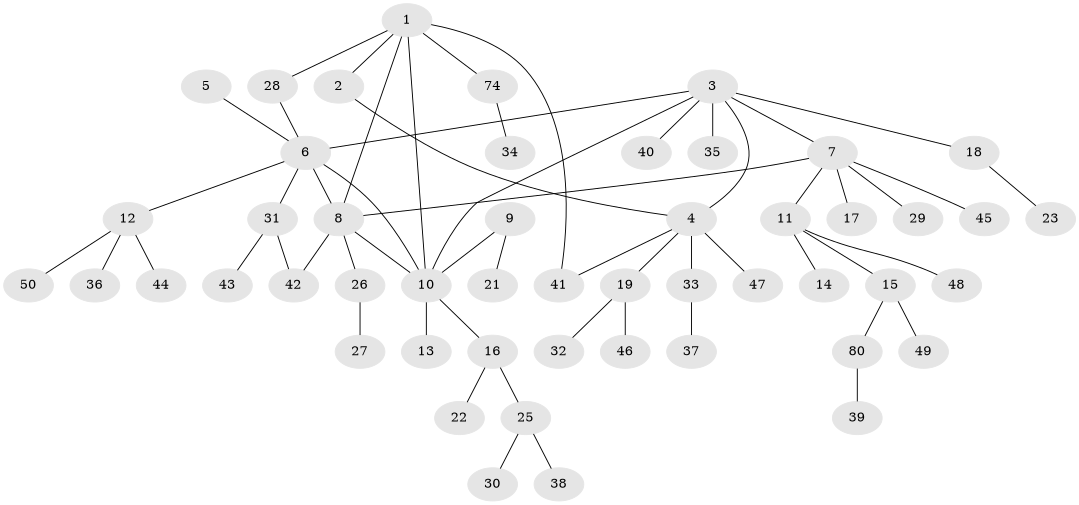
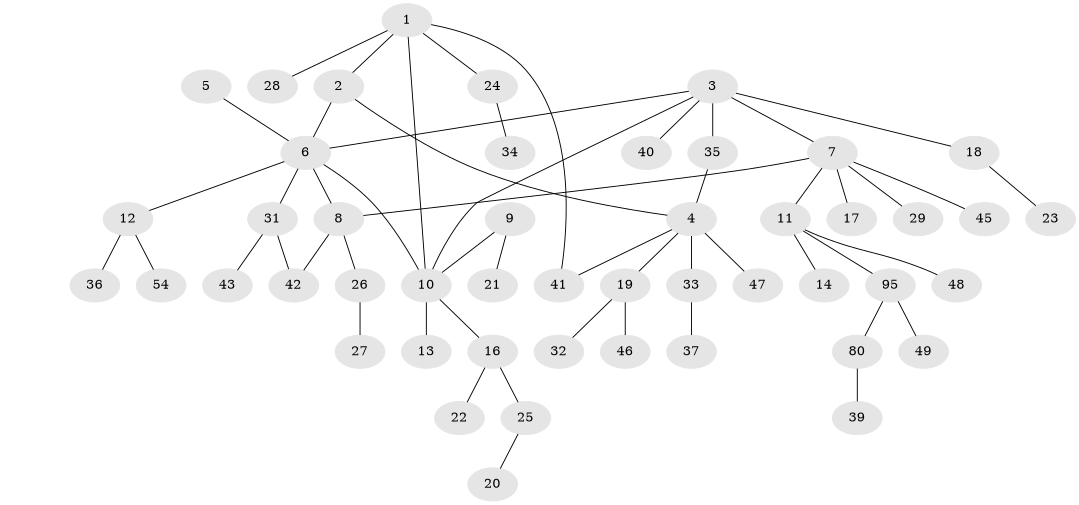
node "74": label "74" -> "24"
edge "28" -- "6": now "2" -- "6"
edge "1" -- "8": removed
edge "3" -- "4": now "35" -- "4"
edge "8" -- "10": removed
node "50": removed
node "44": label "44" -> "54"
node "15": label "15" -> "95"
node "30": label "30" -> "20"
node "38": removed
